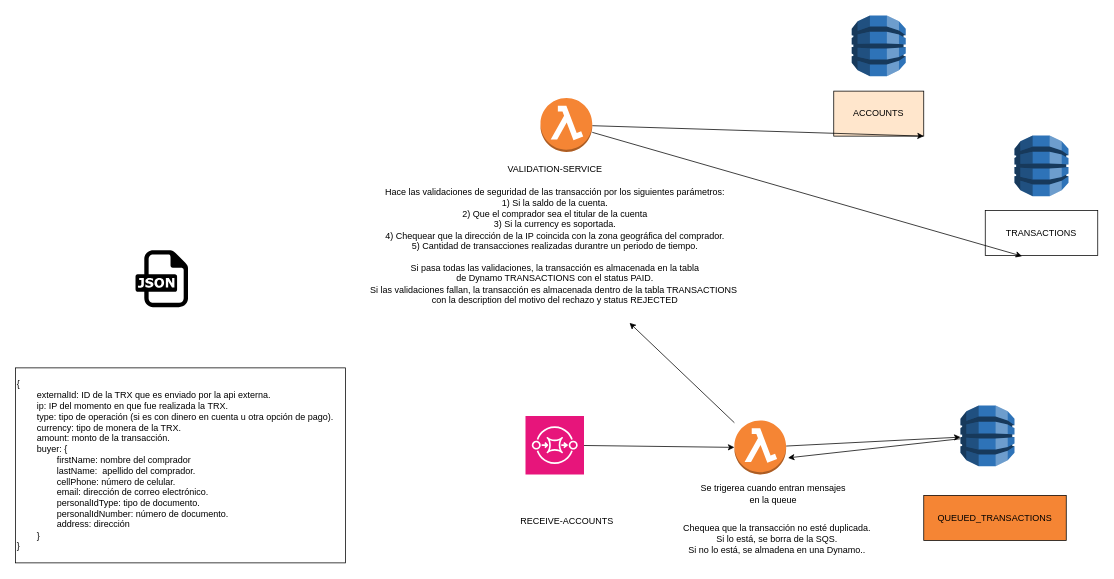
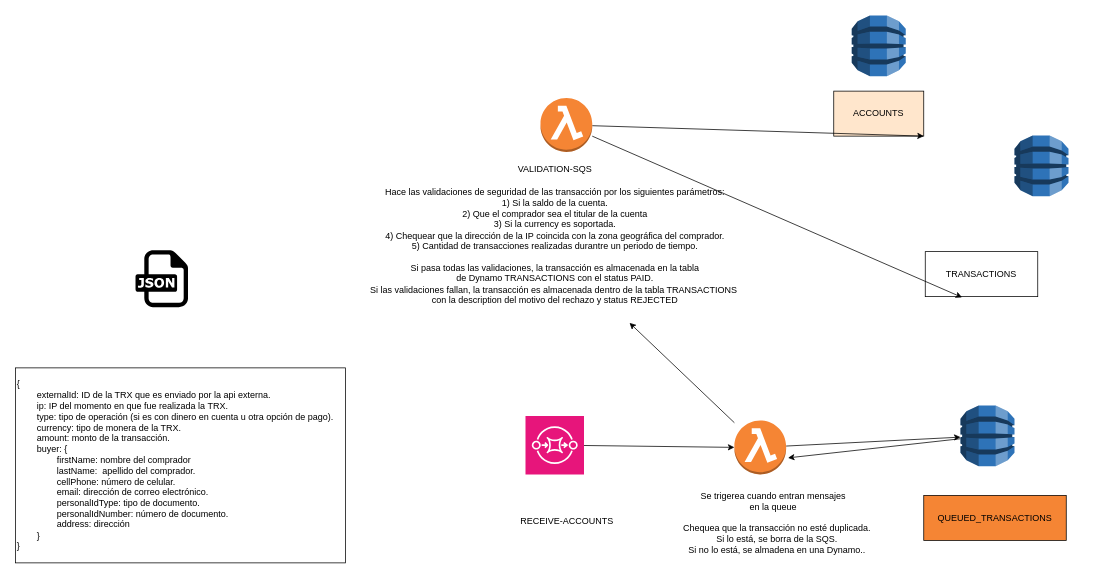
node "VALIDATION-SERVICE": label "VALIDATION-SERVICE" -> "VALIDATION-SQS"
node "TRANSACTIONS": moved (1041, 233) -> (981, 274)
node "Se trigerea cuando entran mensajes en la queue": moved (773, 494) -> (773, 501)
